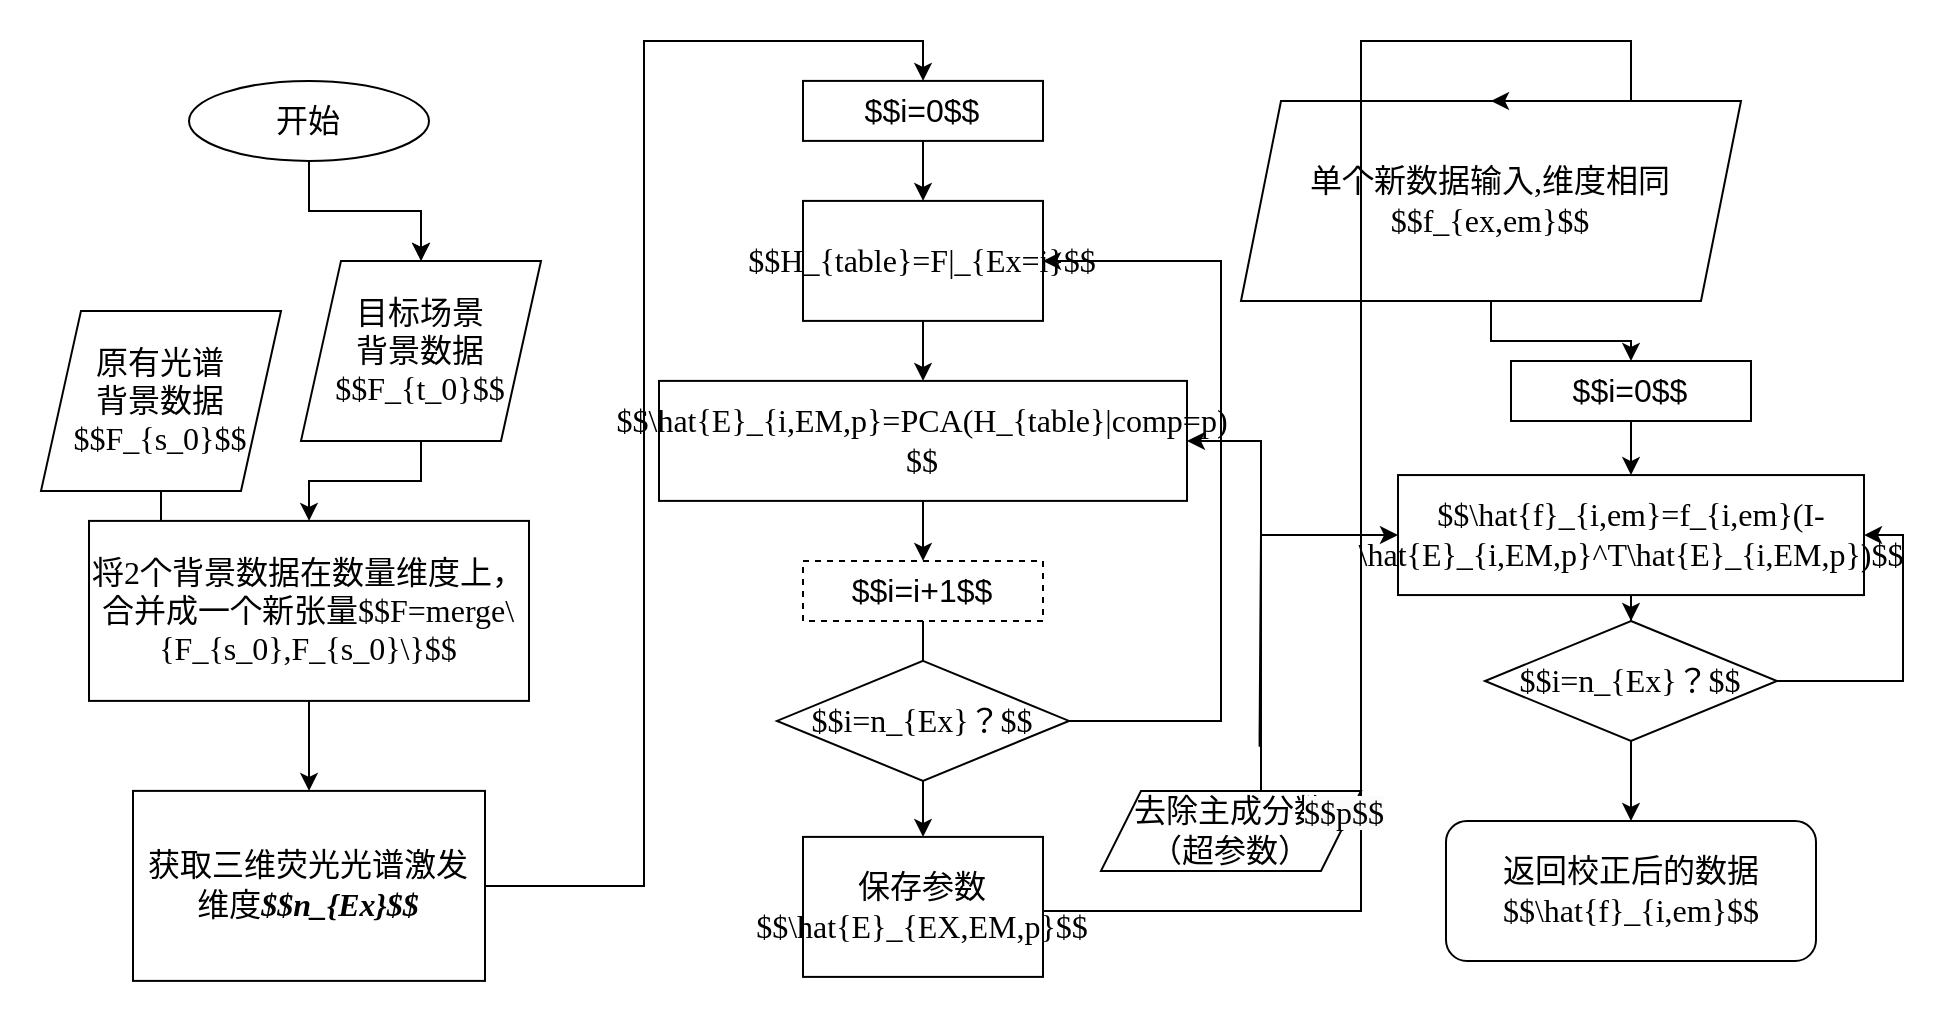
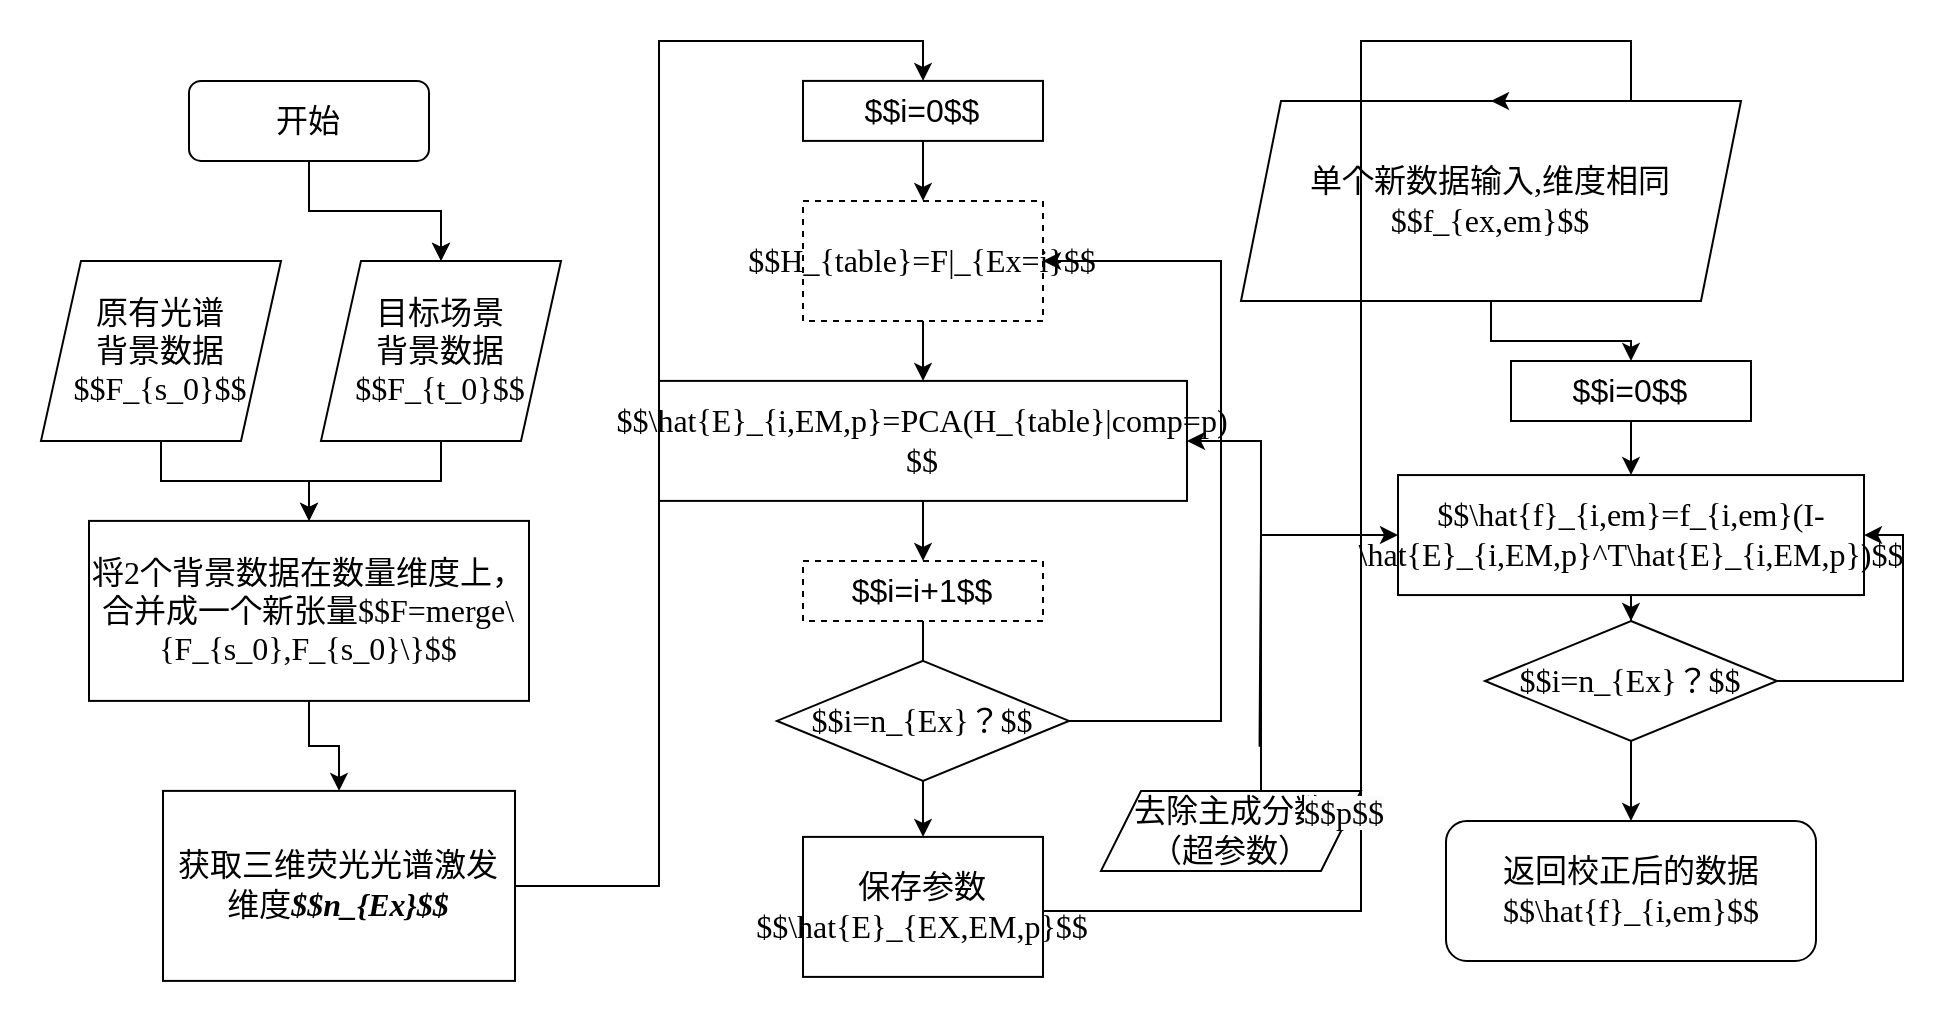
node "开始": shape ellipse -> rounded rectangle
node "$$H_{table}=F|_{Ex=i}$$": style solid -> dashed
node "目标场景 背景数据$$F_{t_0}$$": moved (421, 351) -> (441, 351)
node "原有光谱 背景数据$$F_{s_0}$$": moved (161, 401) -> (161, 351)
node "获取三维荧光光谱激发维度$$n_{Ex}$$": moved (309, 886) -> (339, 886)
